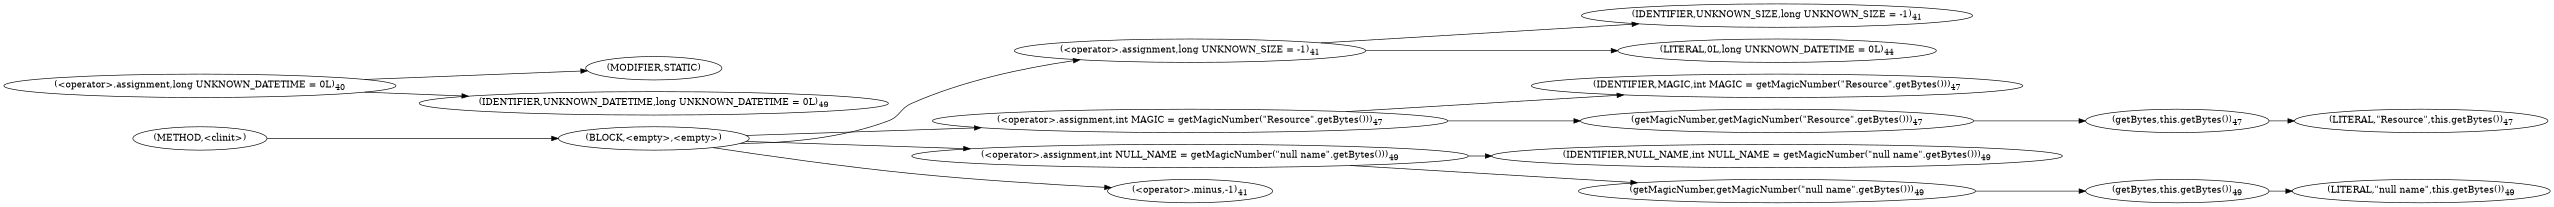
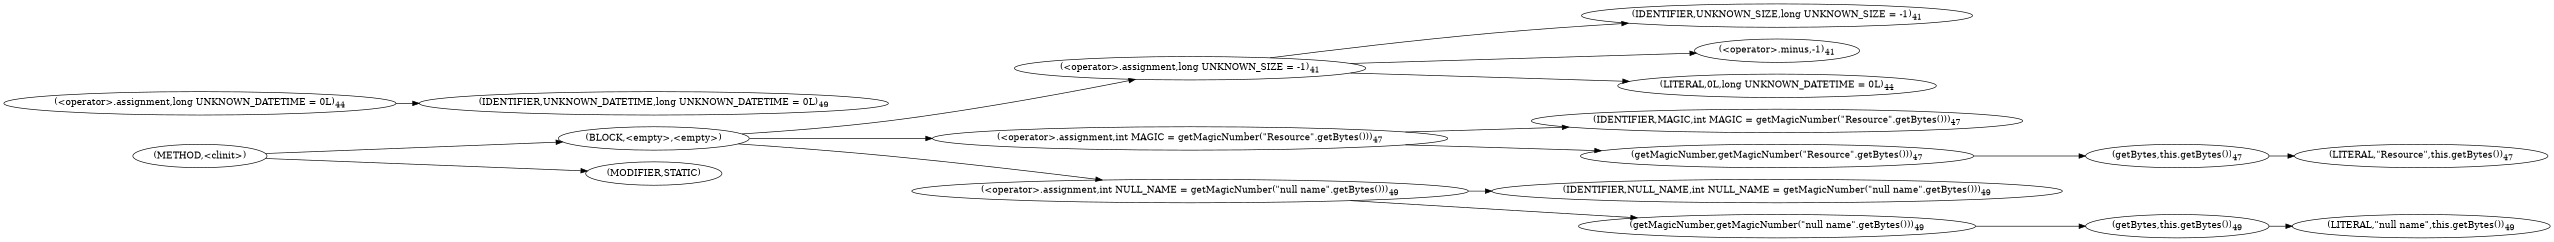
edge "(<operator>.assignment,long UNKNOWN_DATETIME = 0L)" -> "(MODIFIER,STATIC)": now "(METHOD,<clinit>)" -> "(MODIFIER,STATIC)"
node "(<operator>.assignment,long UNKNOWN_DATETIME = 0L)": text "40" -> "44"
edge "(BLOCK,<empty>,<empty>)" -> "(<operator>.minus,-1)": now "(<operator>.assignment,long UNKNOWN_SIZE = -1)" -> "(<operator>.minus,-1)"
